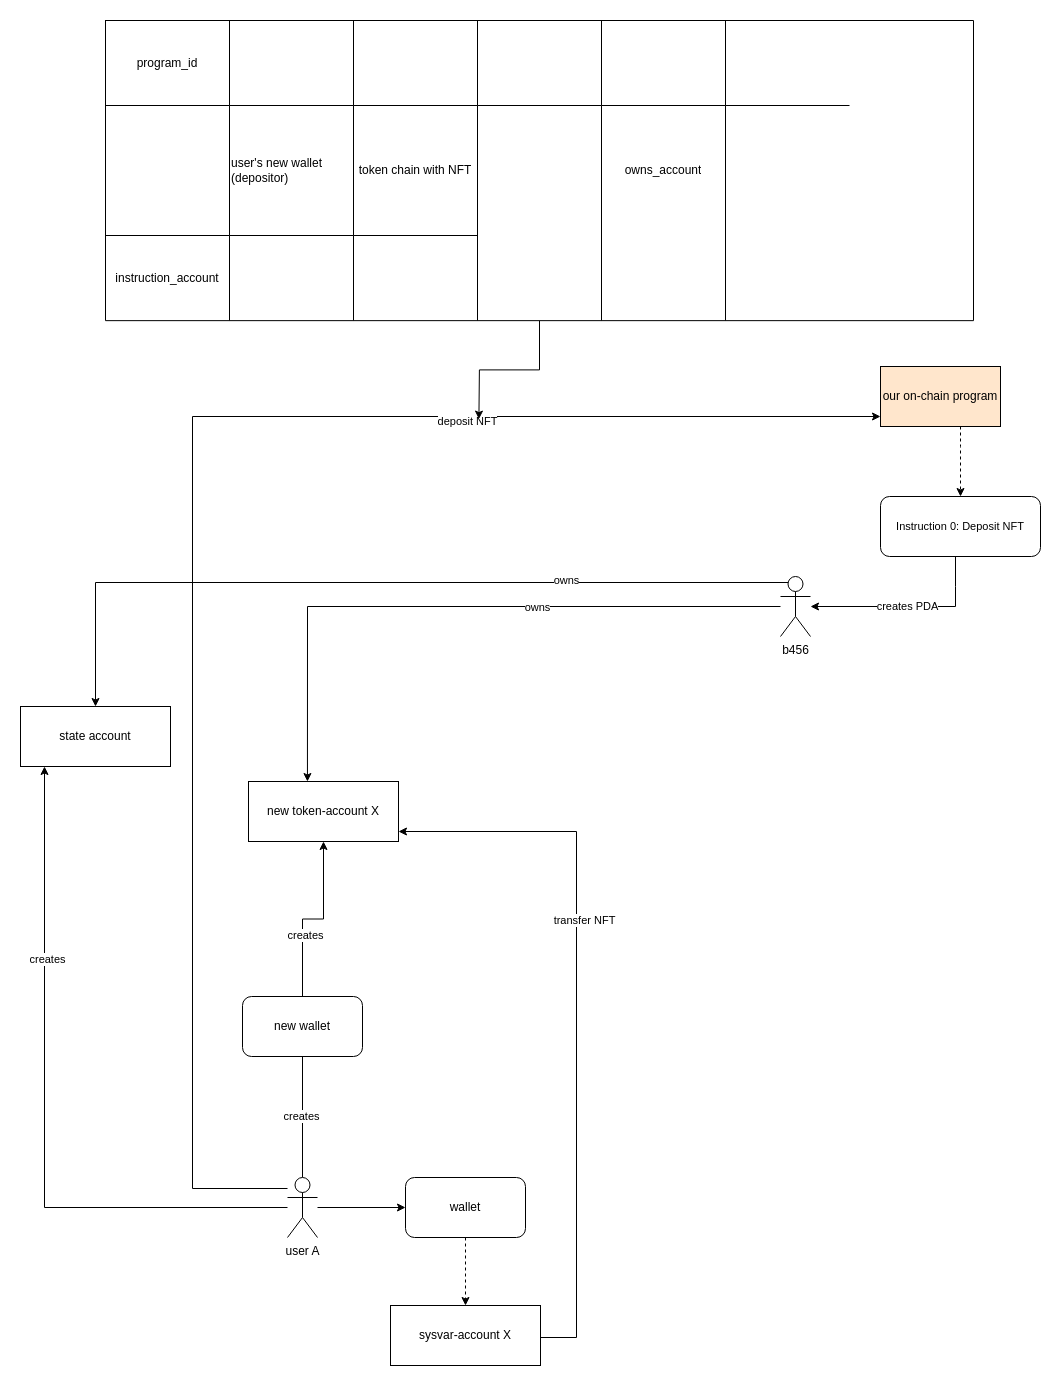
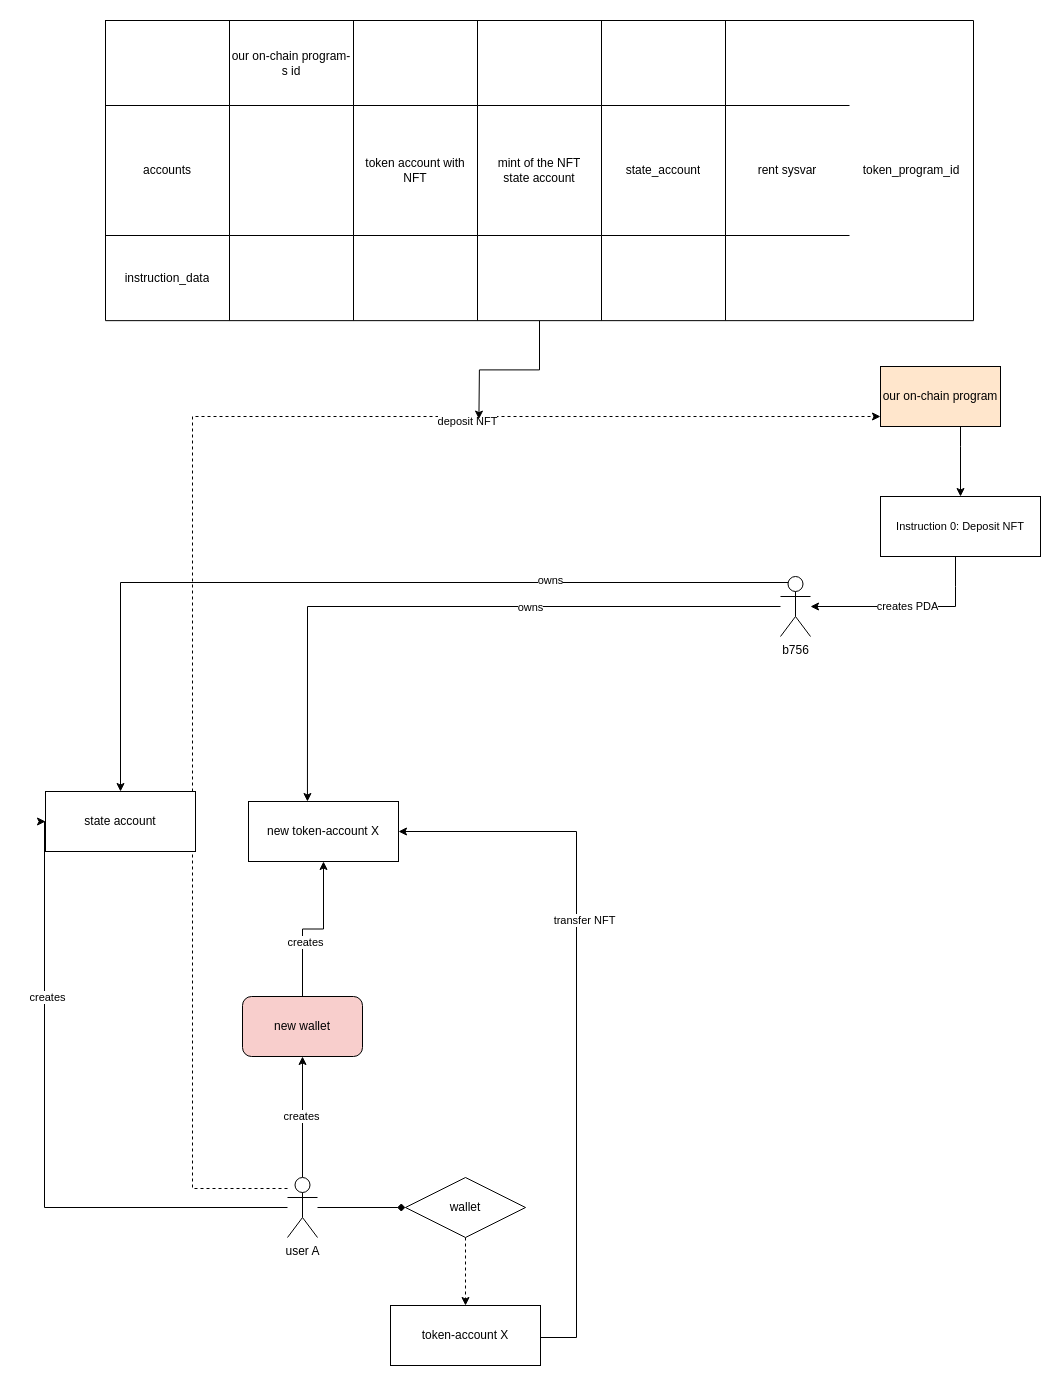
node "program_id": removed
node "our on-chain program-s id": added
node "accounts": added
node "user's new wallet (depositor)": removed
node "token chain with NFT": label "token chain with NFT" -> "token account with NFT"
node "mint of the NFTstate account": added
node "owns_account": label "owns_account" -> "state_account"
node "rent sysvar": added
node "token_program_id": added
node "instruction_account": label "instruction_account" -> "instruction_data"
edge "our on-chain program" -> "Instruction 0: Deposit NFT": style dashed -> solid
node "Instruction 0: Deposit NFT": shape rounded rectangle -> rectangle
node "b456": label "b456" -> "b756"
edge "user A" -> "our on-chain program": style solid -> dashed
node "state account": moved (96, 737) -> (121, 822)
node "new token-account X": moved (324, 812) -> (324, 832)
node "new wallet": fillcolor #ffffff -> #f8cecc
edge "new wallet" -- "user A": arrowhead none -> classic
edge "user A" -> "wallet": arrowhead classic -> diamond
node "wallet": shape rounded rectangle -> diamond
node "sysvar-account X": label "sysvar-account X" -> "token-account X"
